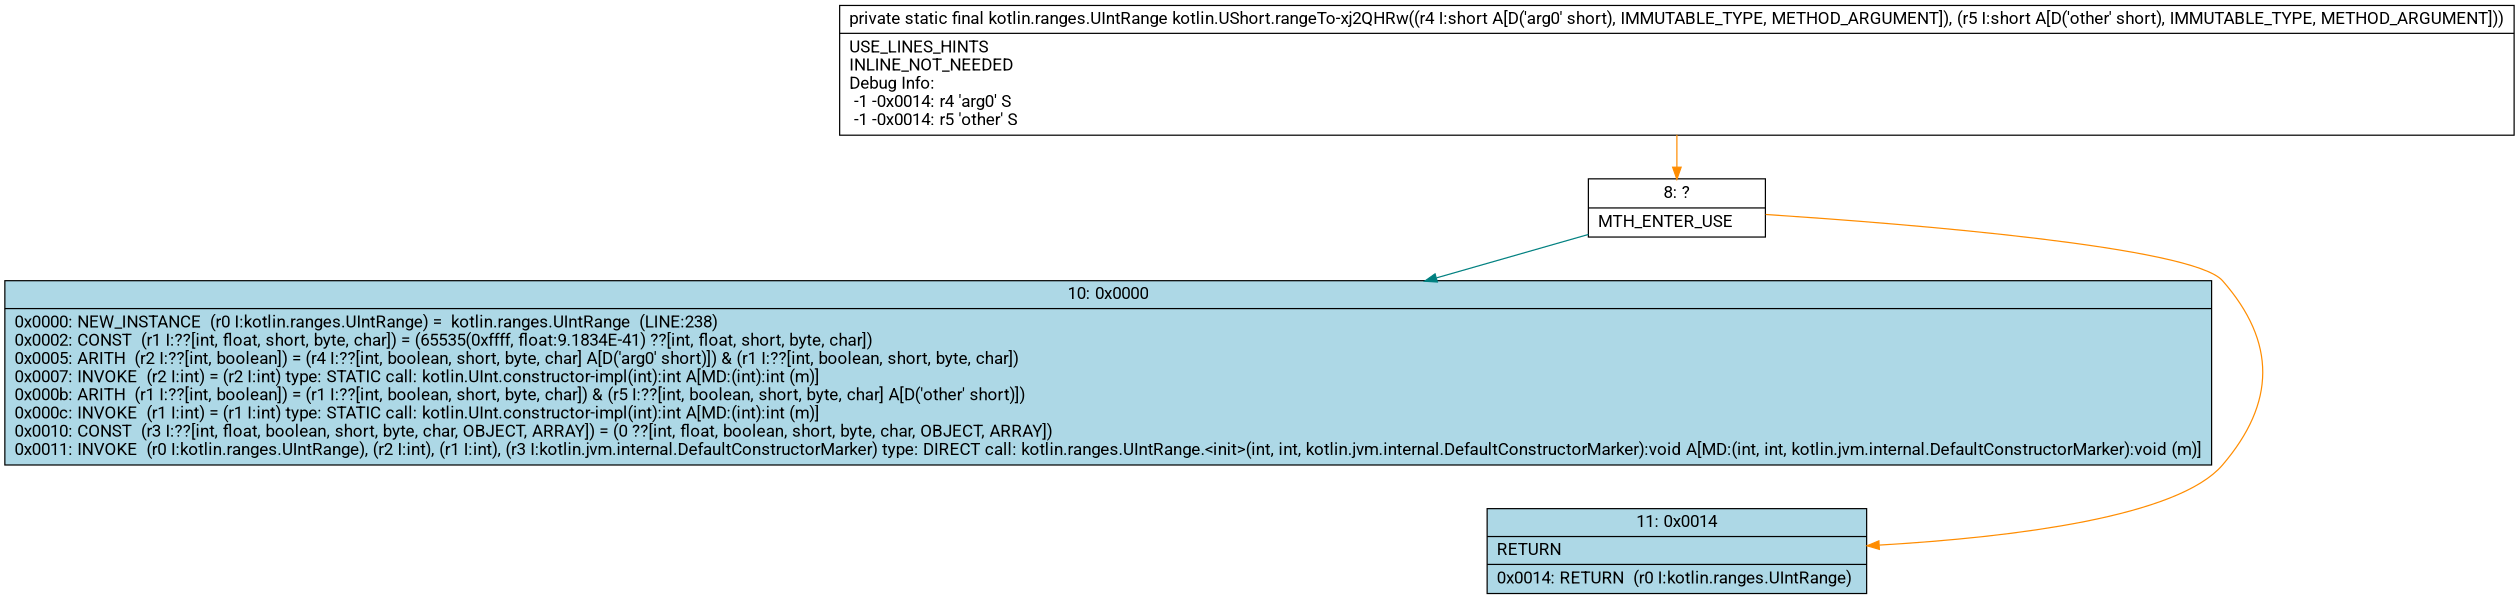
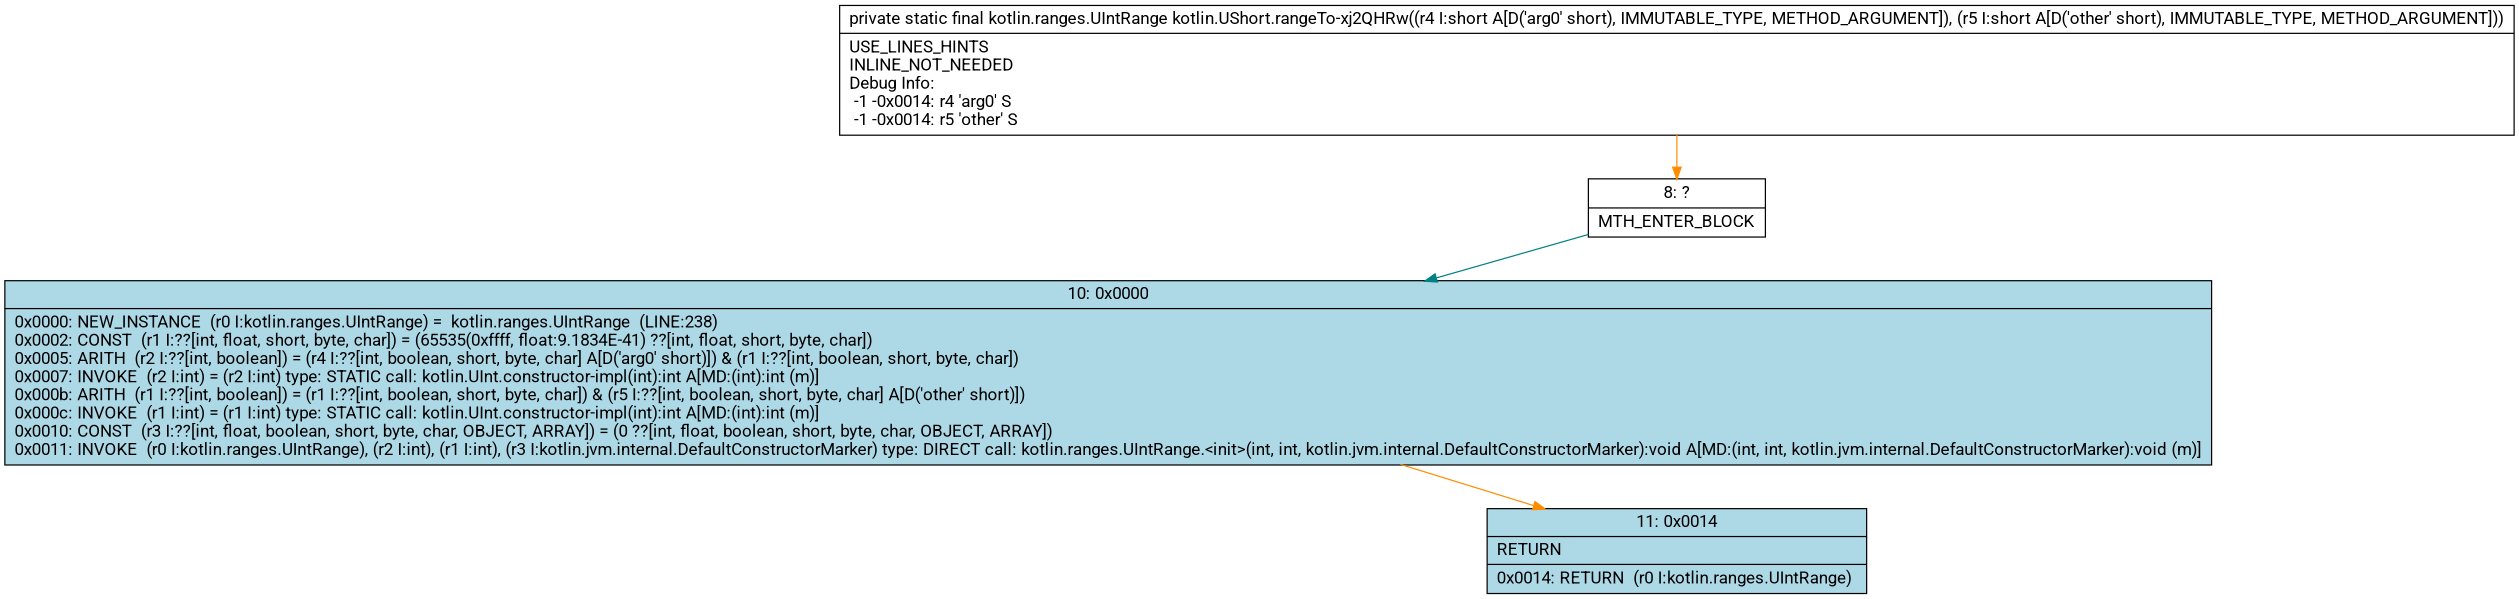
node "8: ?": text "MTH_ENTER_USE" -> "MTH_ENTER_BLOCK"
edge "8: ?" -> "11: 0x0014": now "10: 0x0000" -> "11: 0x0014"
